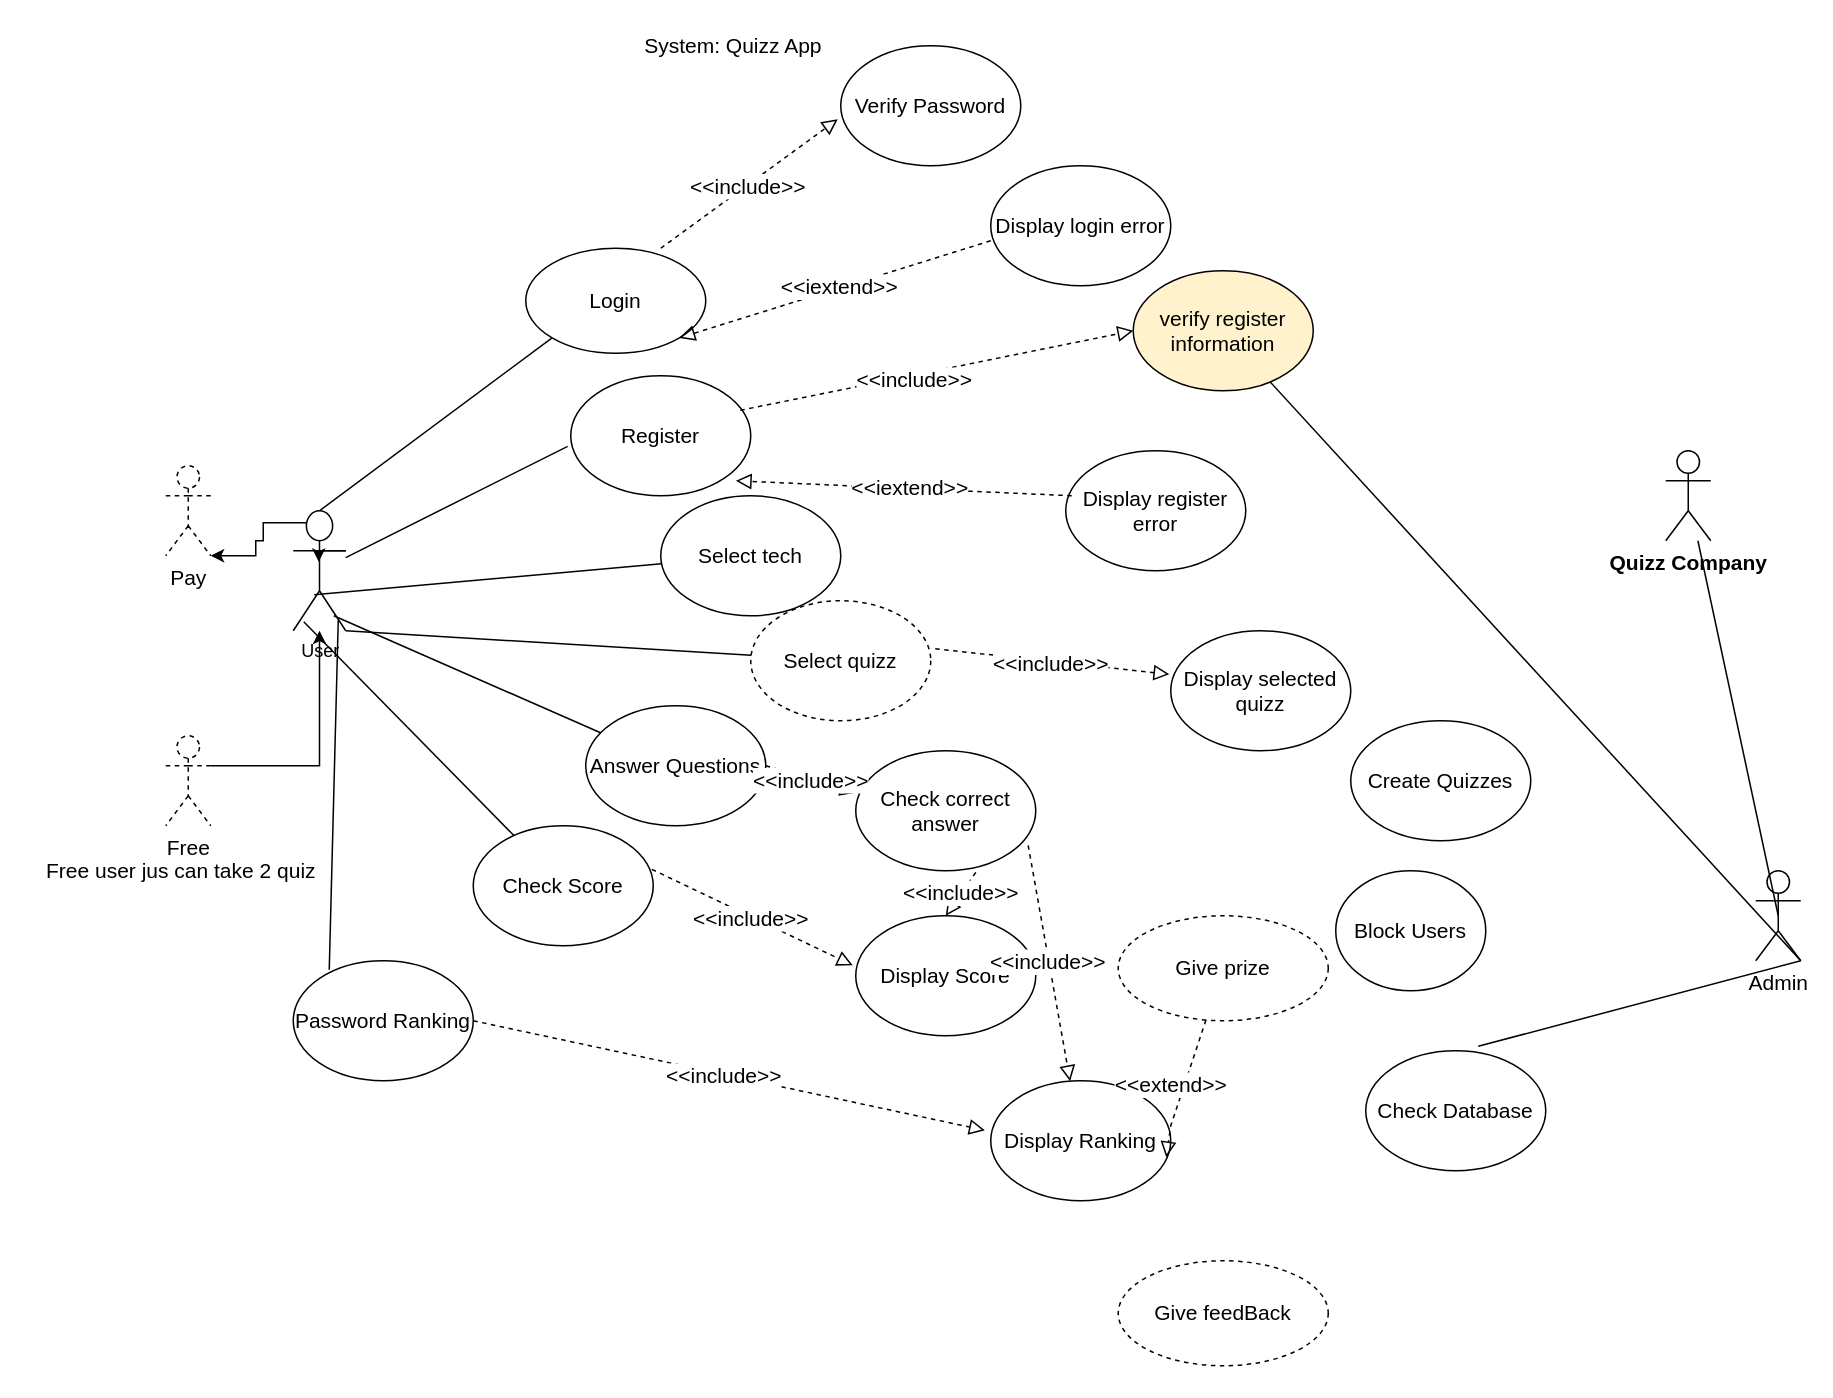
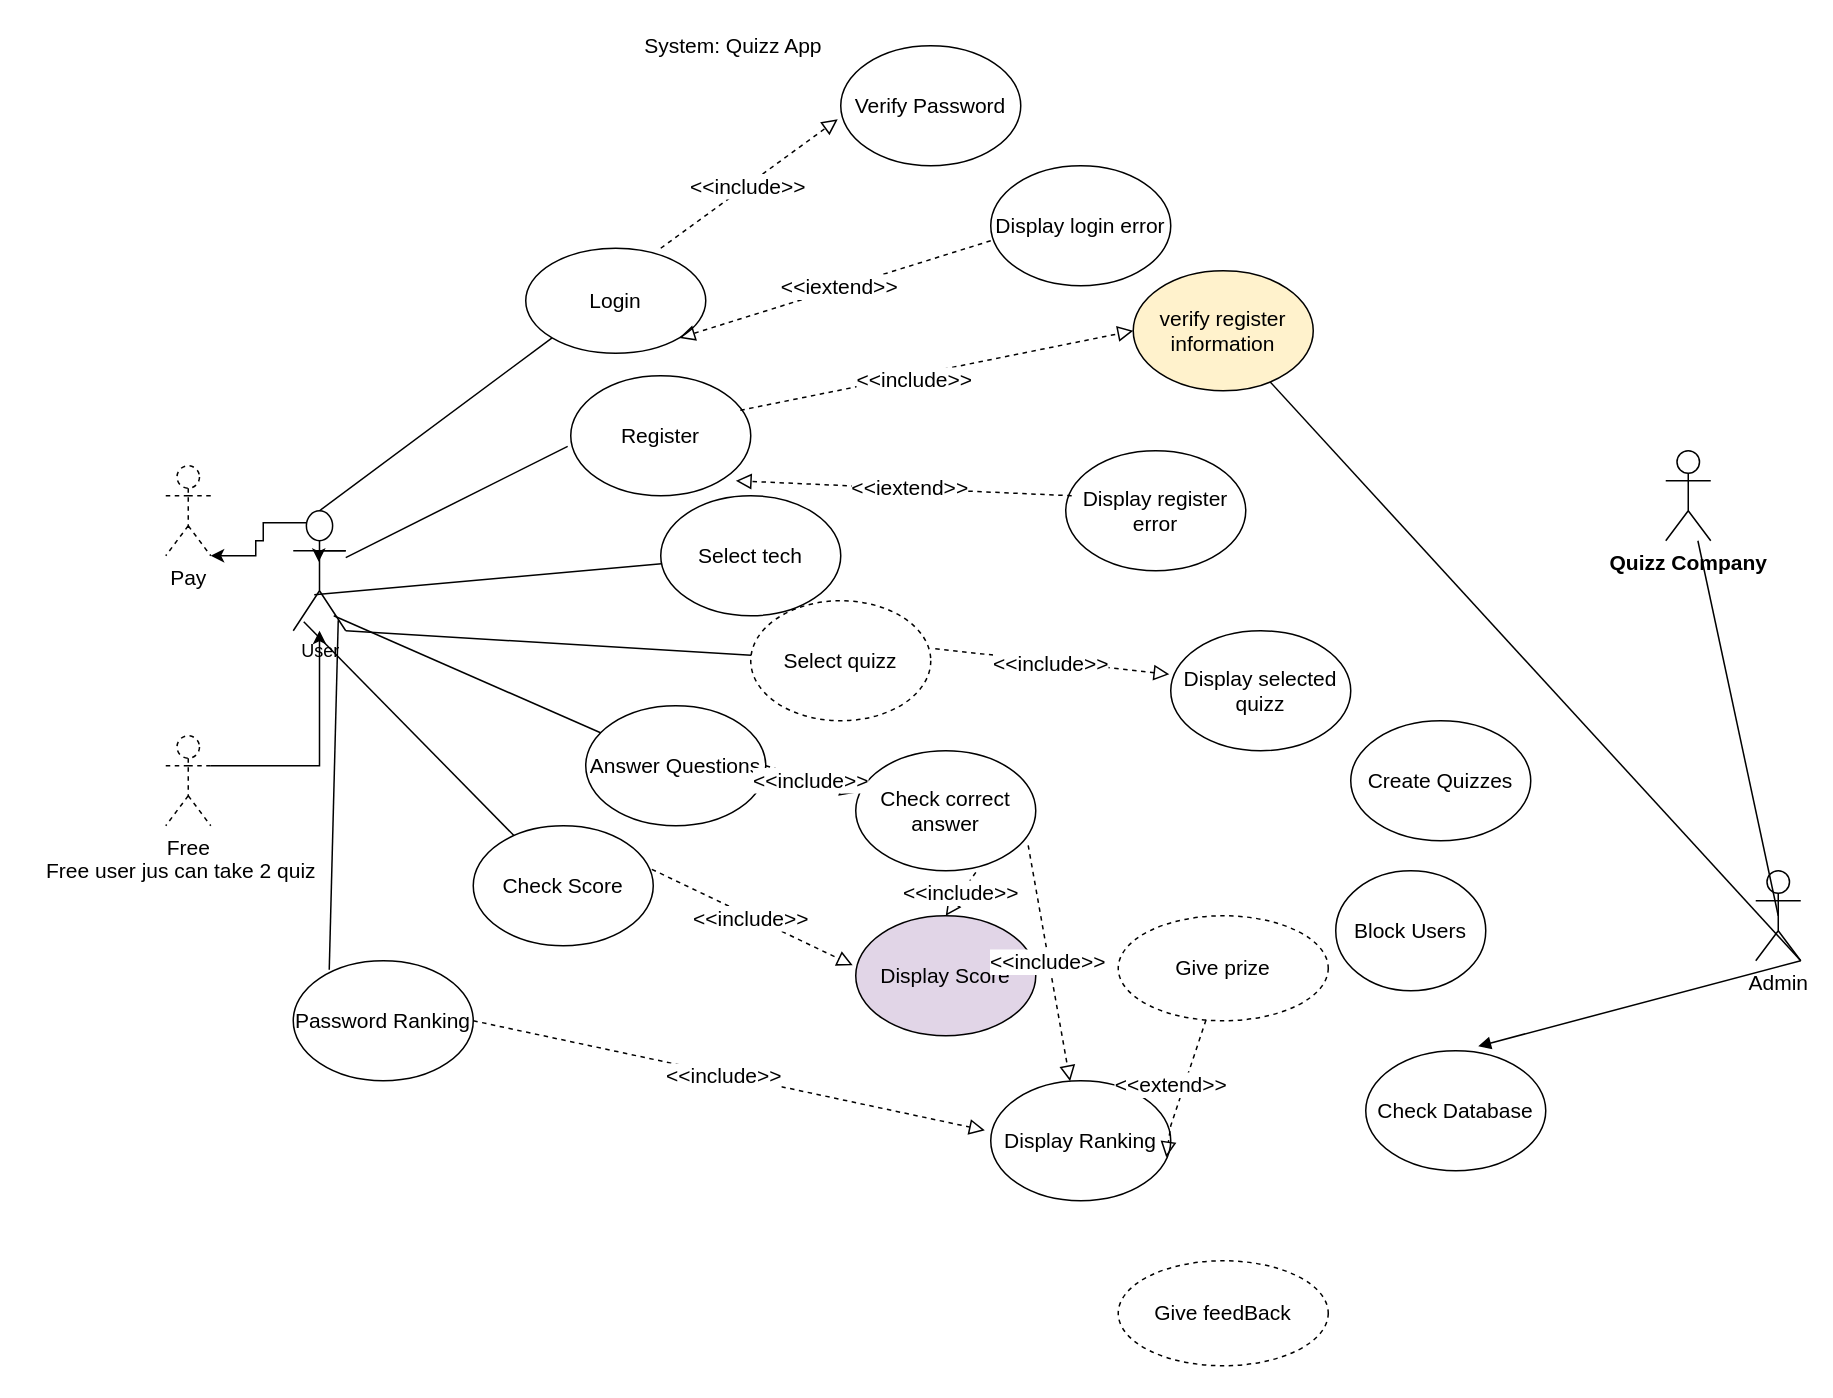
node "Display Score": fillcolor #ffffff -> #e1d5e7
edge "Admin" -- "Check Database": arrowhead none -> block
